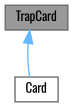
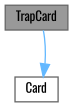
edge "Card" -> "TrapCard": reversed
